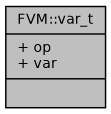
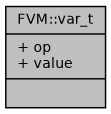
node "FVM::var_t": text "+ var" -> "+ value"
